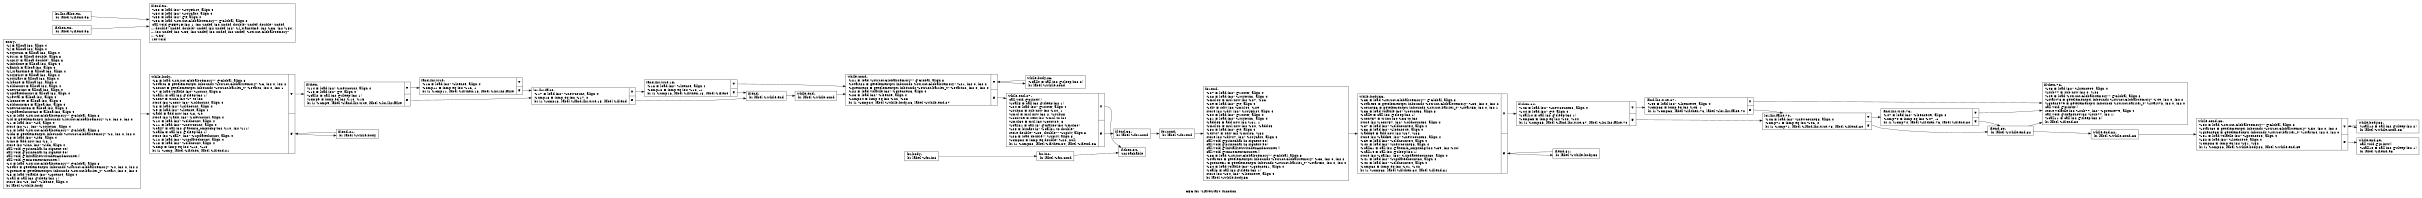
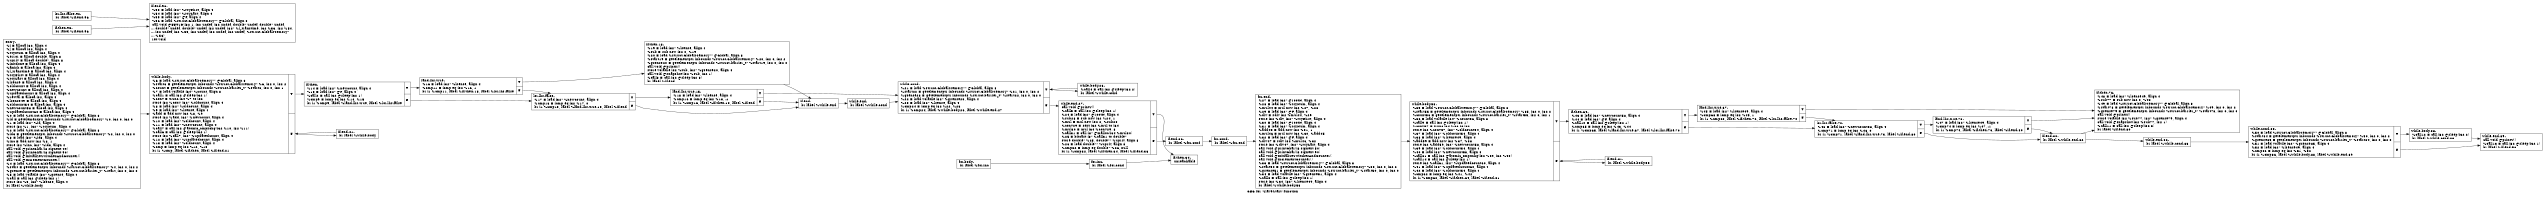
node "if.then.18:": added
edge "while.body.88:" -> "while.cond.83:": now "while.body.88:" -> "while.end.89:"
